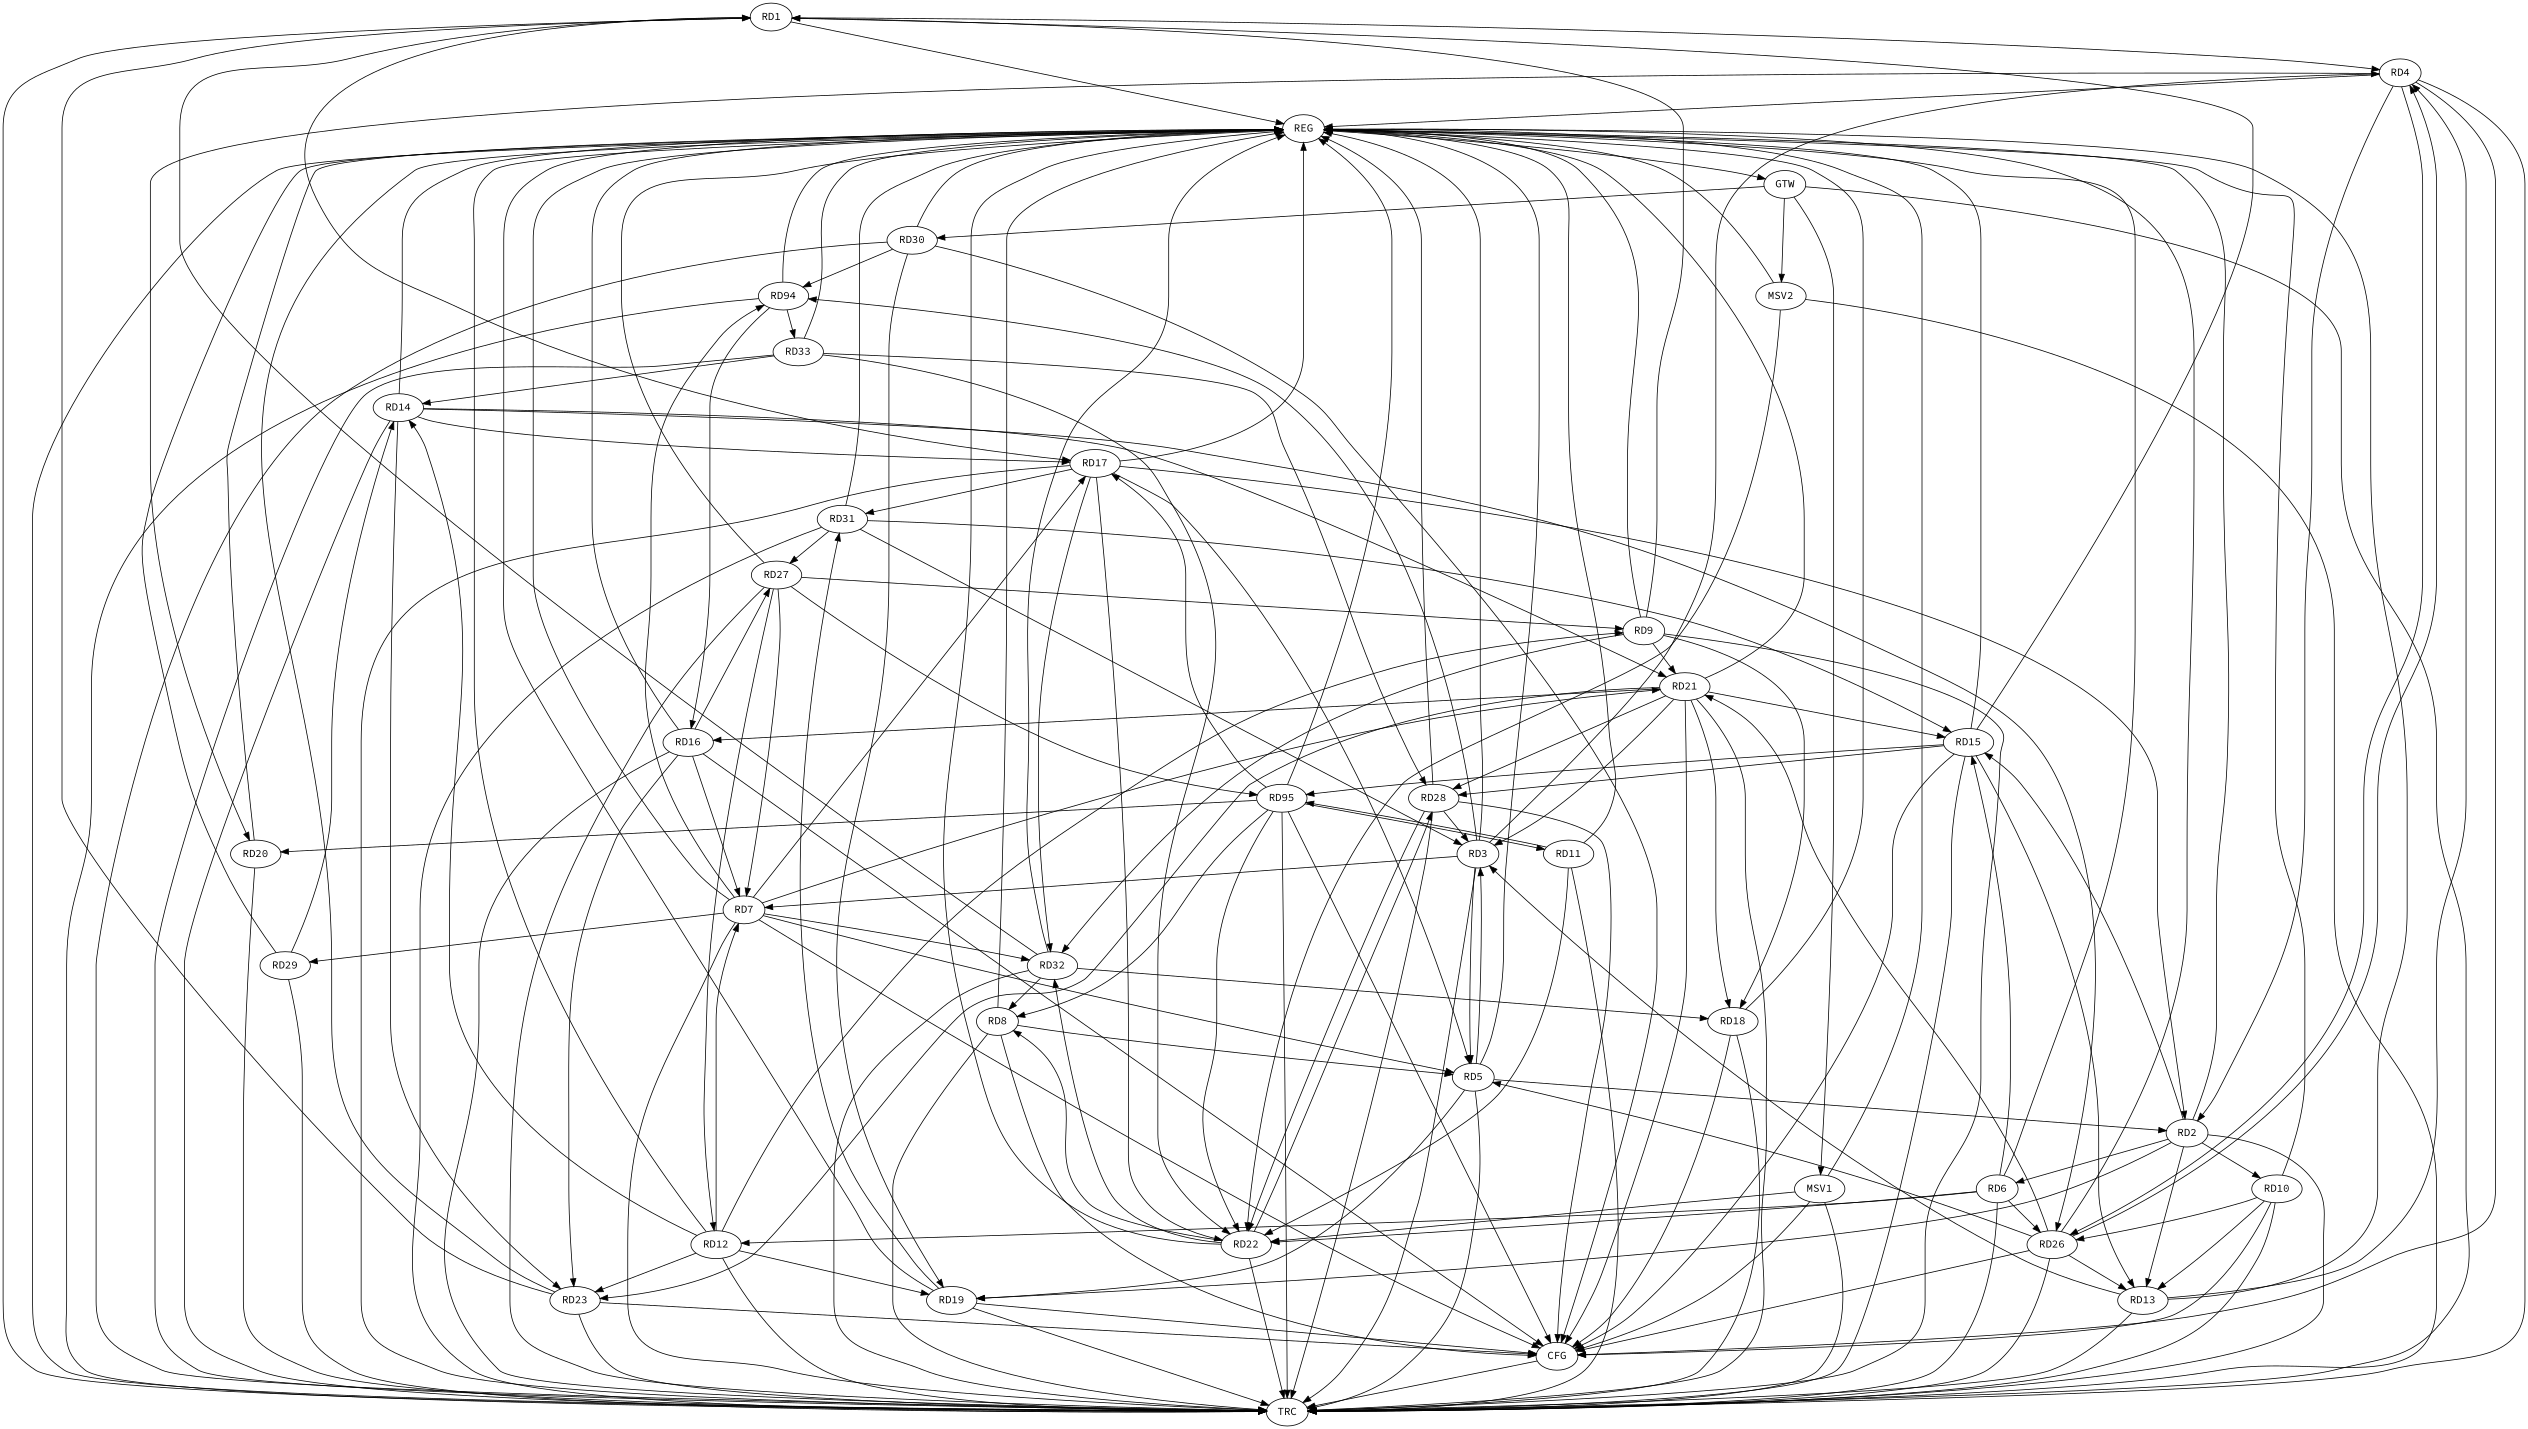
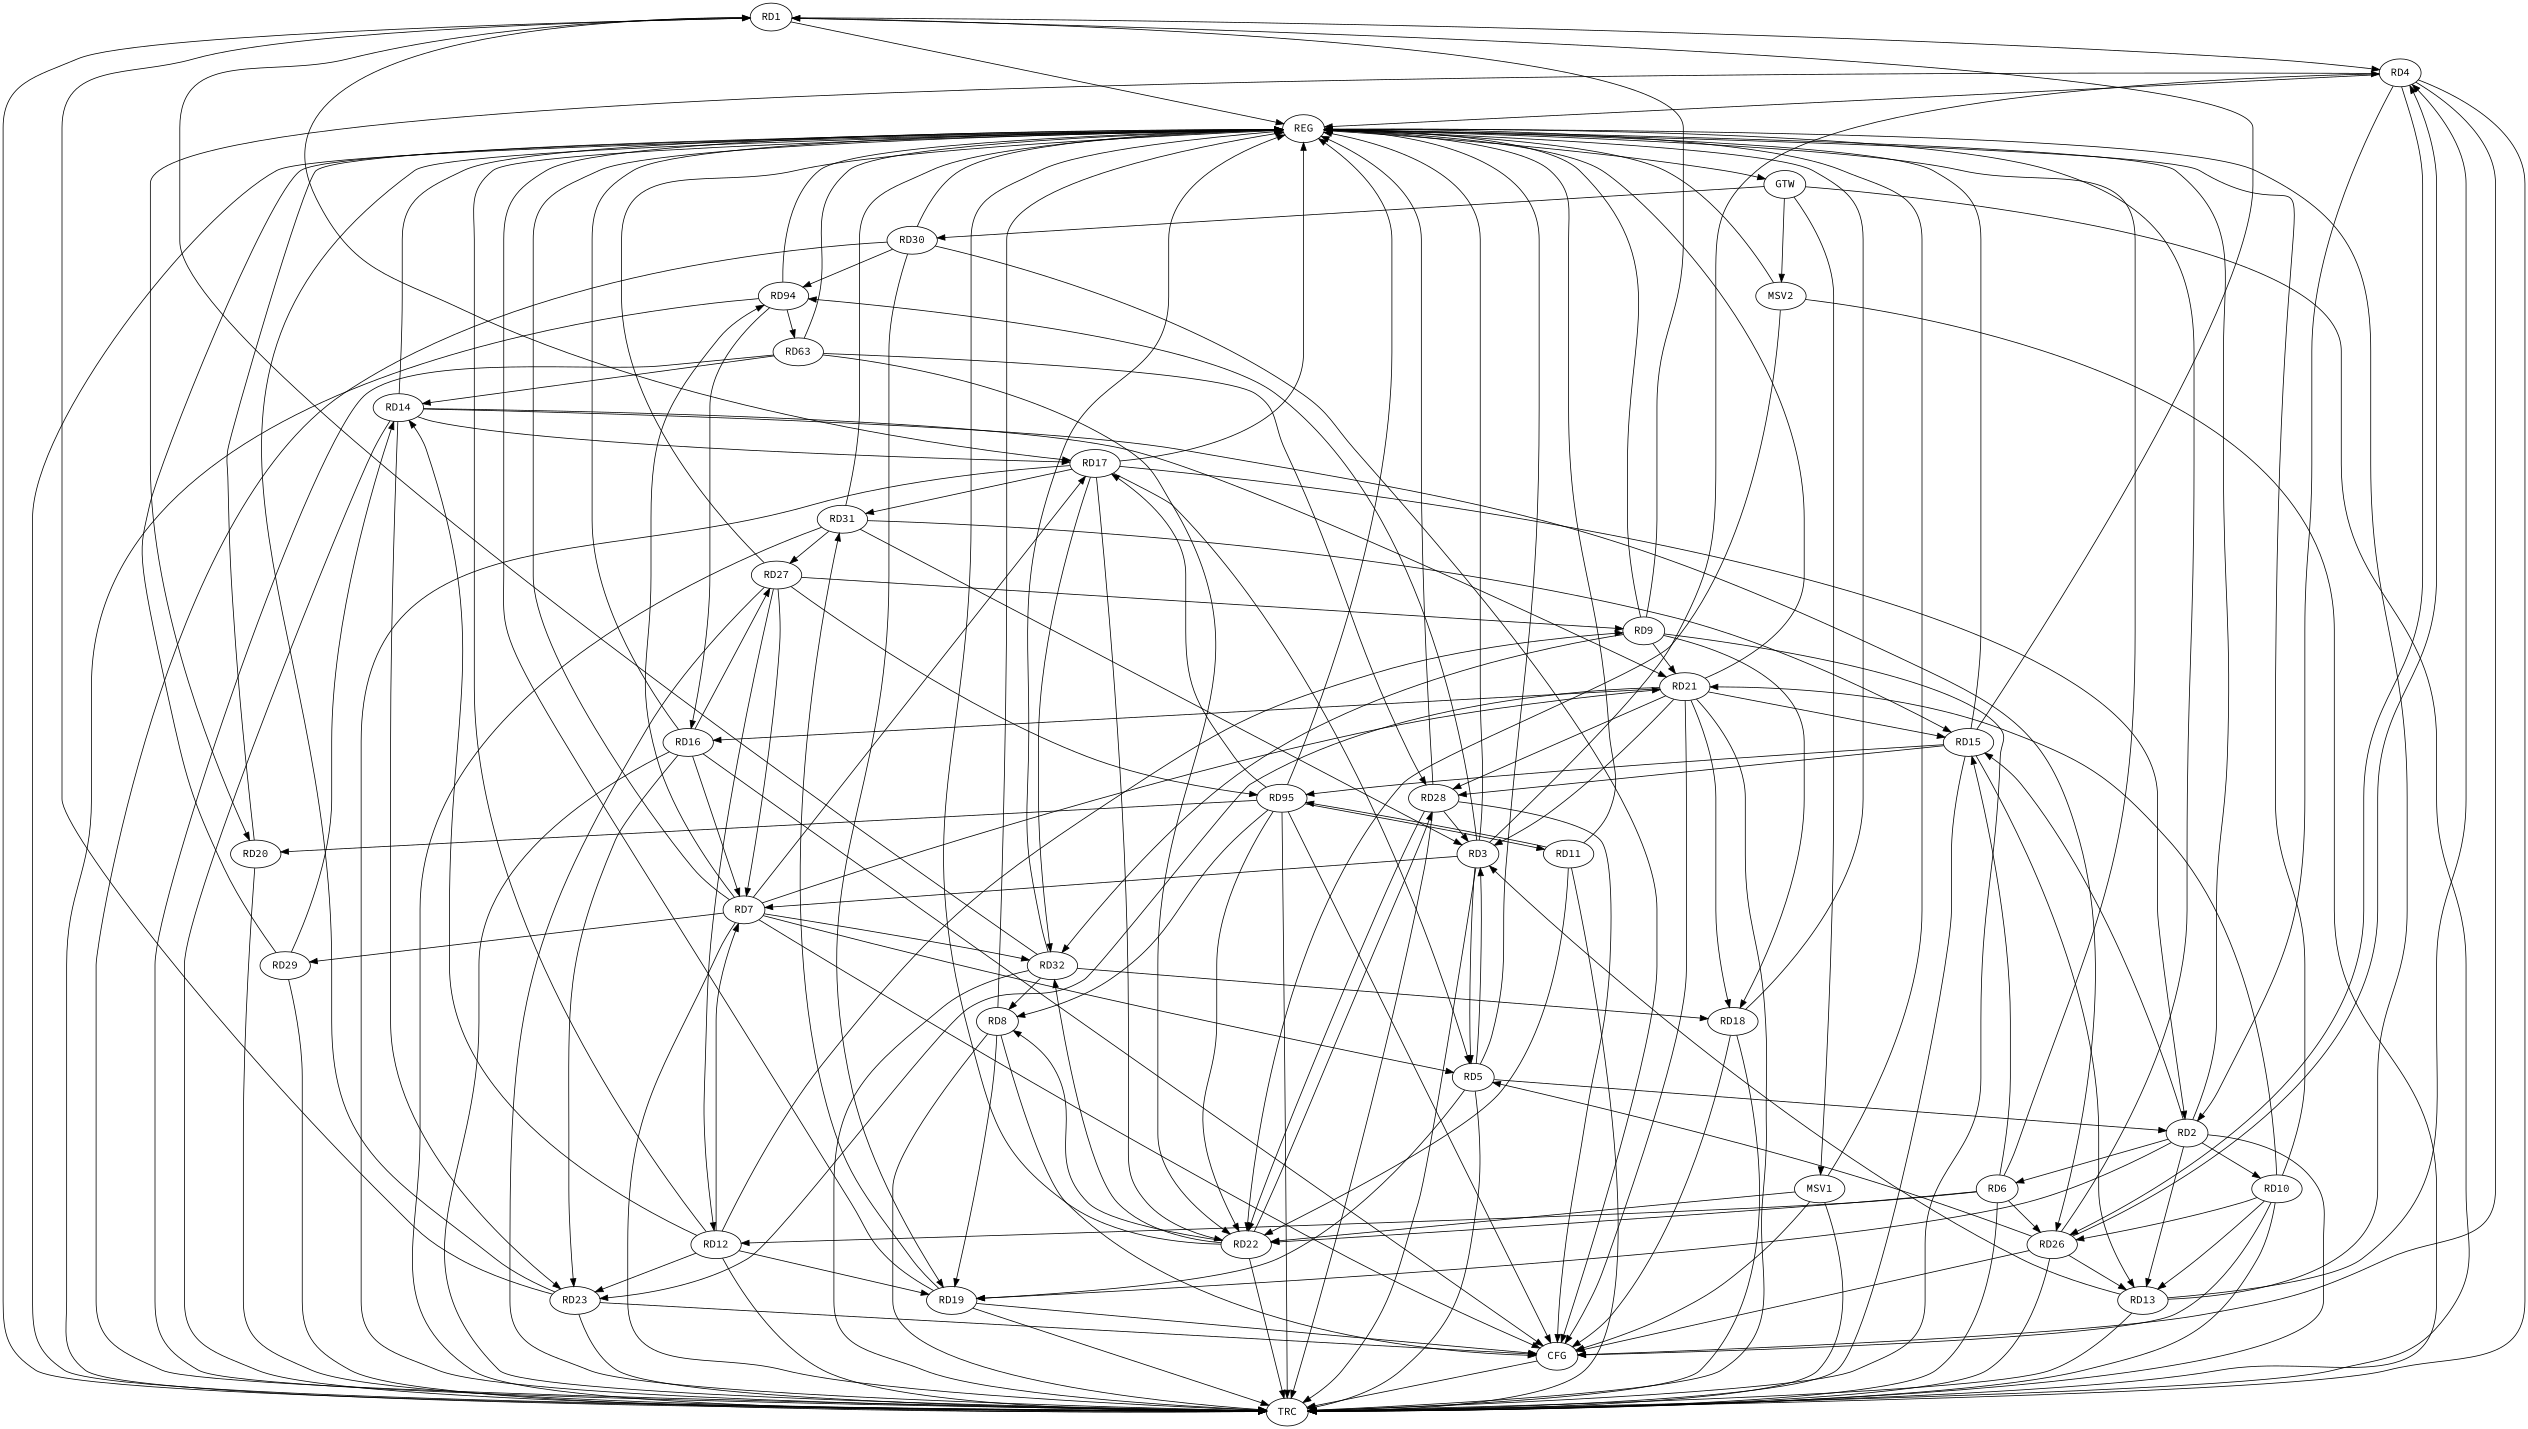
node "RD33": label "RD33" -> "RD63"
edge "RD26" -> "RD21": now "RD10" -> "RD21"
edge "RD8" -> "RD5": now "RD8" -> "RD19"
edge "RD15" -> "CFG": removed
